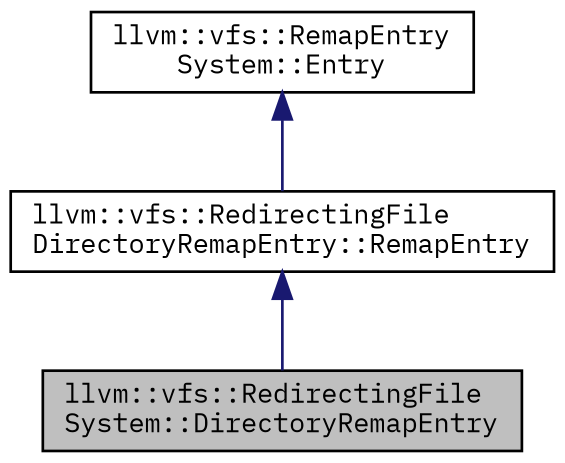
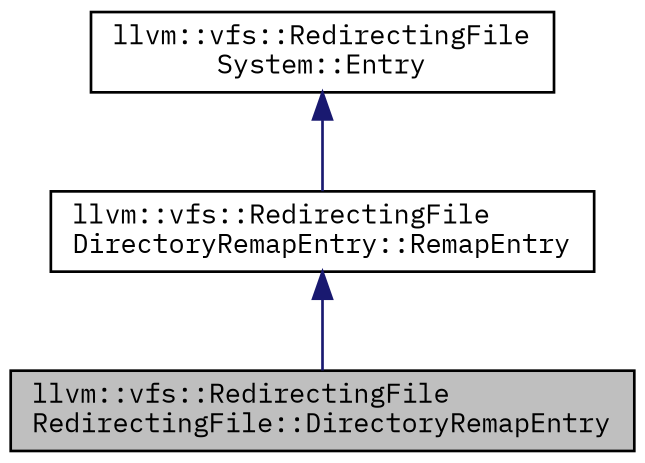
node "llvm::vfs::RemapEntry System::Entry": label "llvm::vfs::RemapEntry System::Entry" -> "llvm::vfs::RedirectingFile System::Entry"
node "llvm::vfs::RedirectingFile System::DirectoryRemapEntry": label "llvm::vfs::RedirectingFile System::DirectoryRemapEntry" -> "llvm::vfs::RedirectingFile RedirectingFile::DirectoryRemapEntry"
